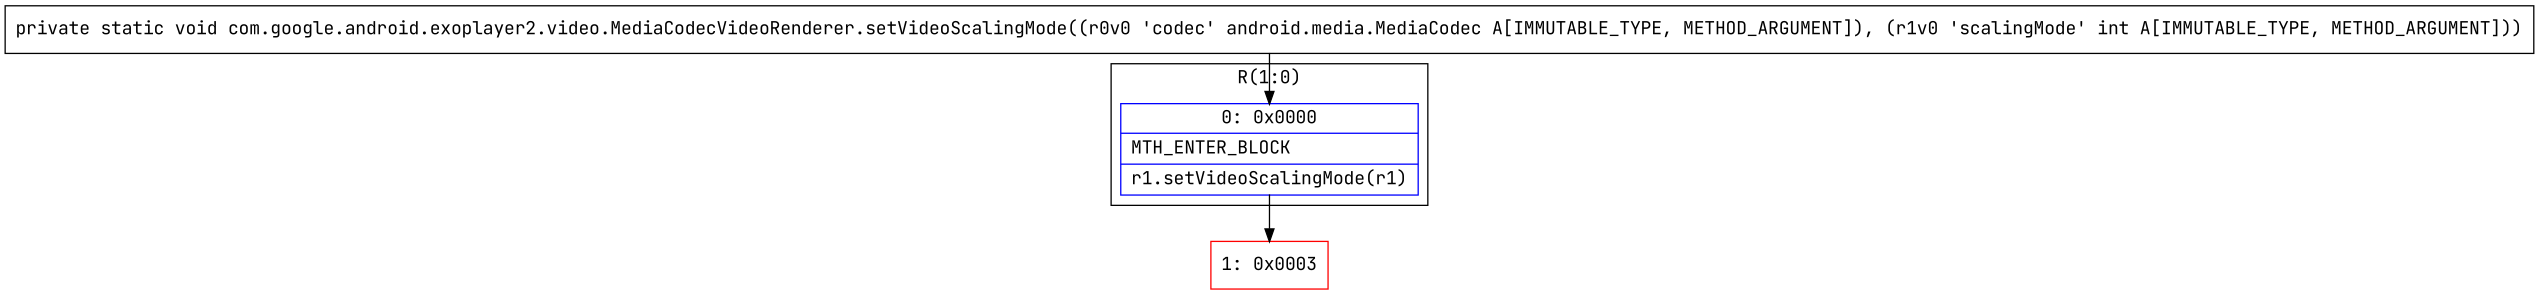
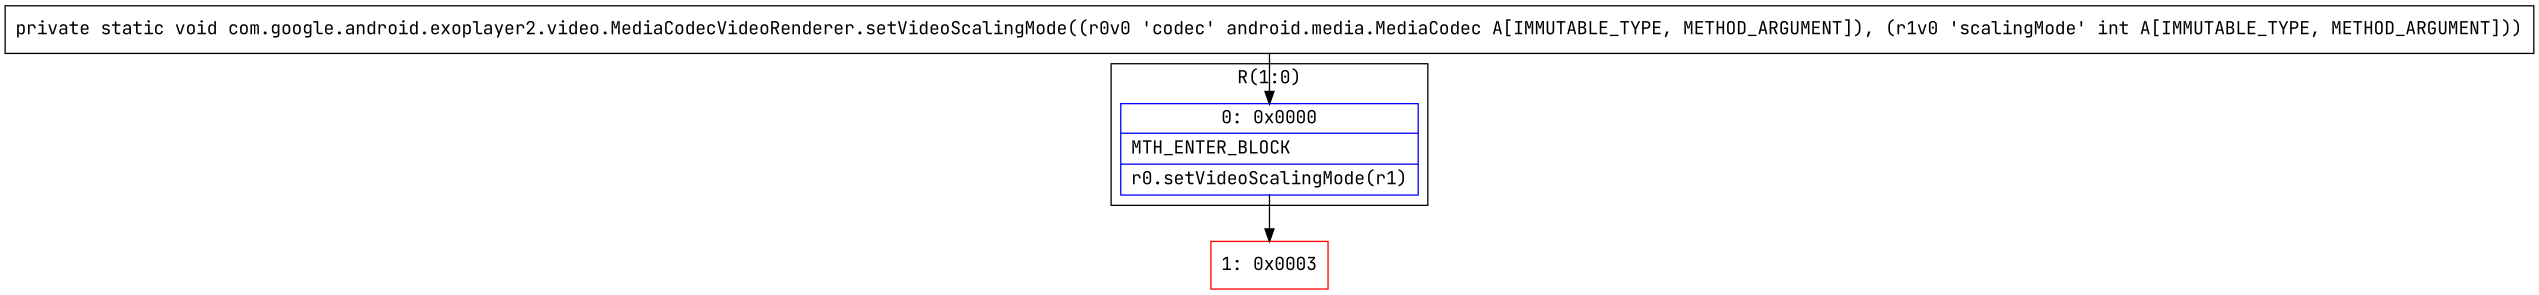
node "0: 0x0000": text "r1.setVideoScalingMode(r1)" -> "r0.setVideoScalingMode(r1)"
